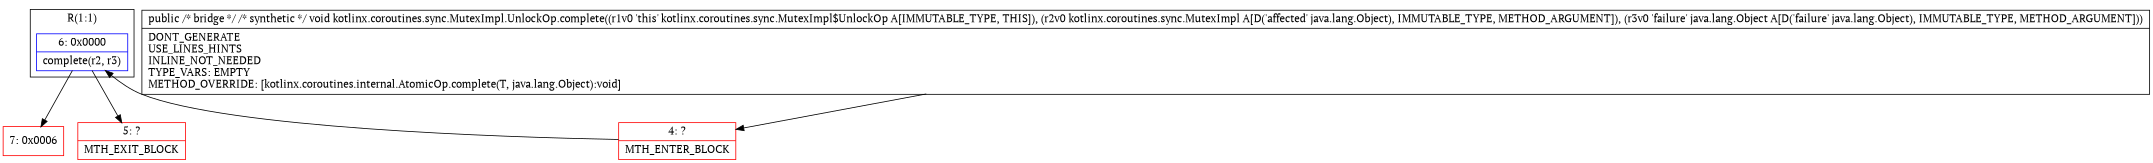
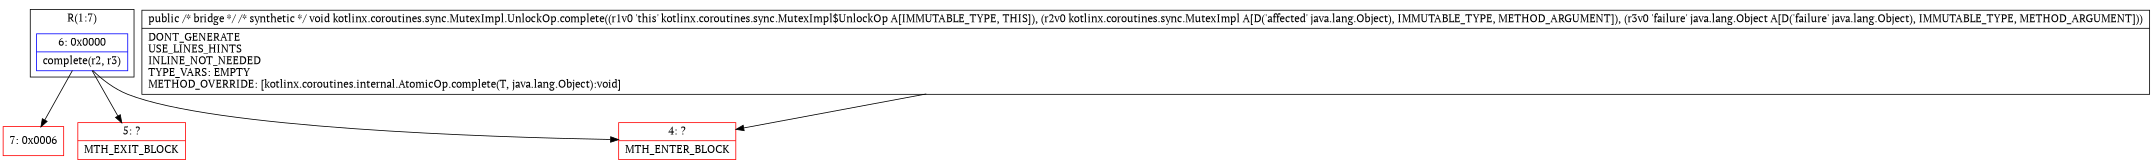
cluster "R(1:1)": label "R(1:1)" -> "R(1:7)"
edge "4: ?" -> "6: 0x0000": reversed
